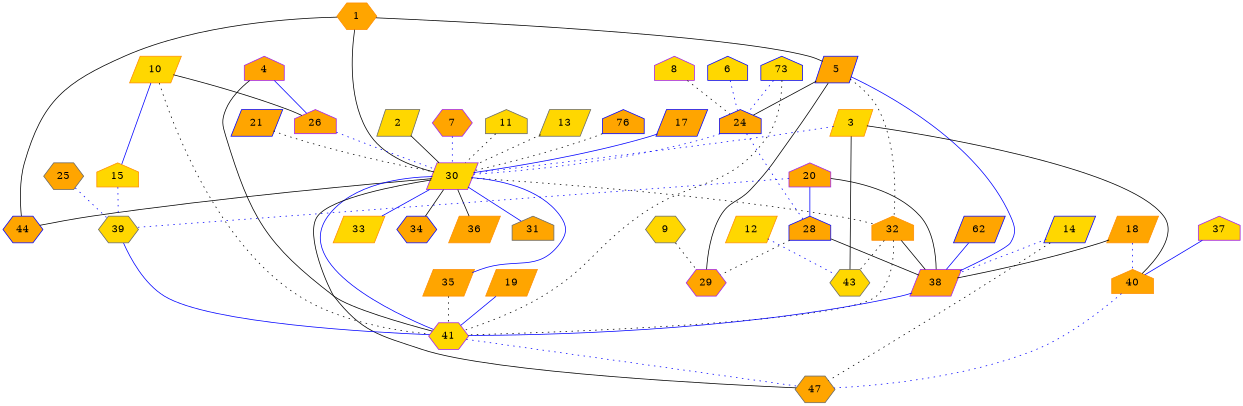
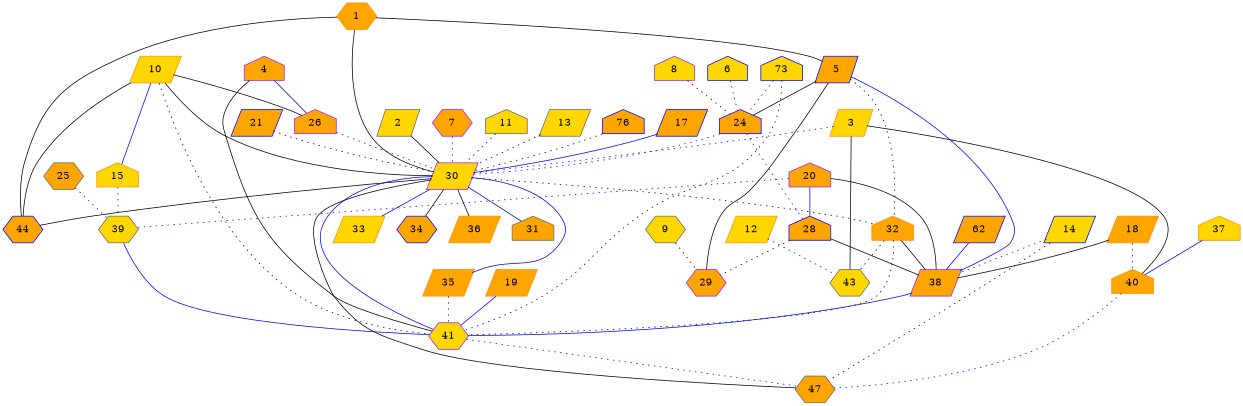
edge "10" -- "44": added
edge "10" -- "30": added
node "37": color purple -> darkorange
edge "35" -- "41": color black -> blue
